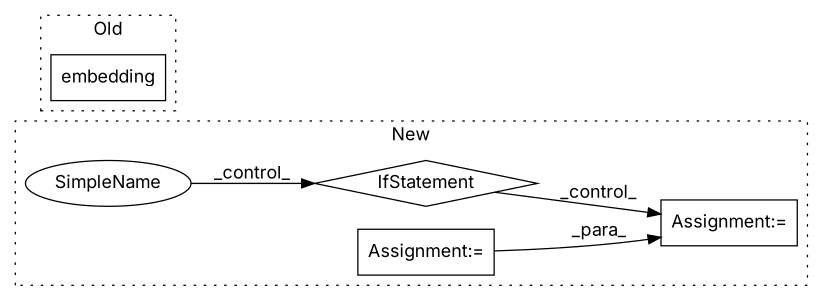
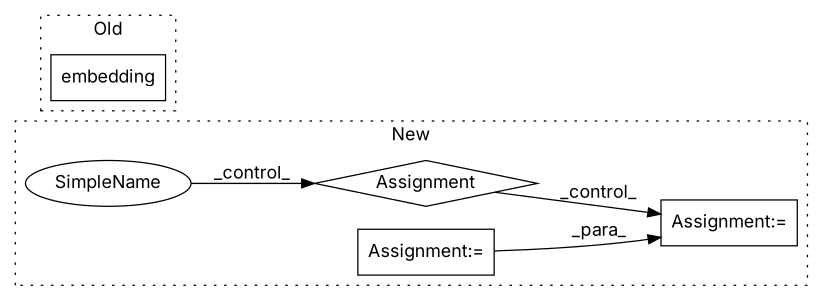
node "IfStatement": label "IfStatement" -> "Assignment"
